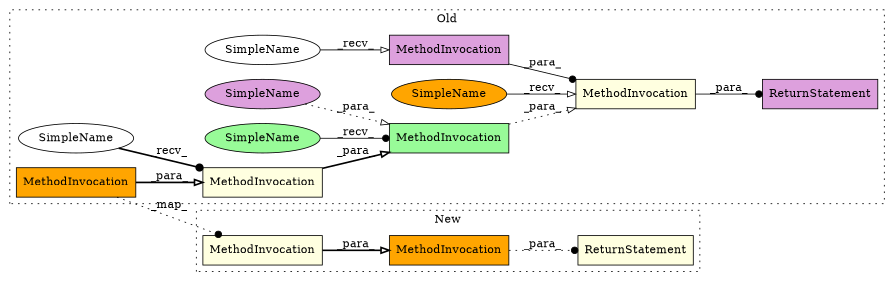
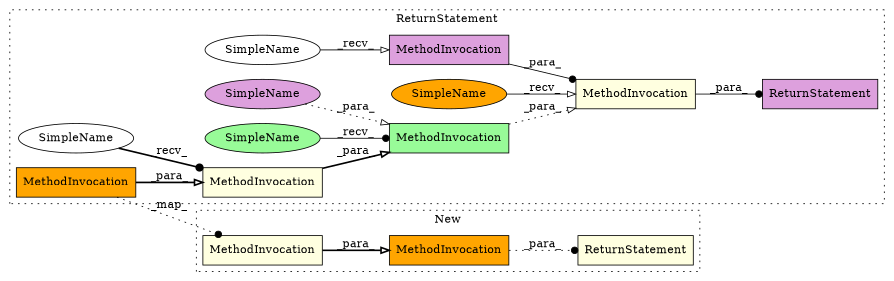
cluster "Old": label "Old" -> "ReturnStatement"
